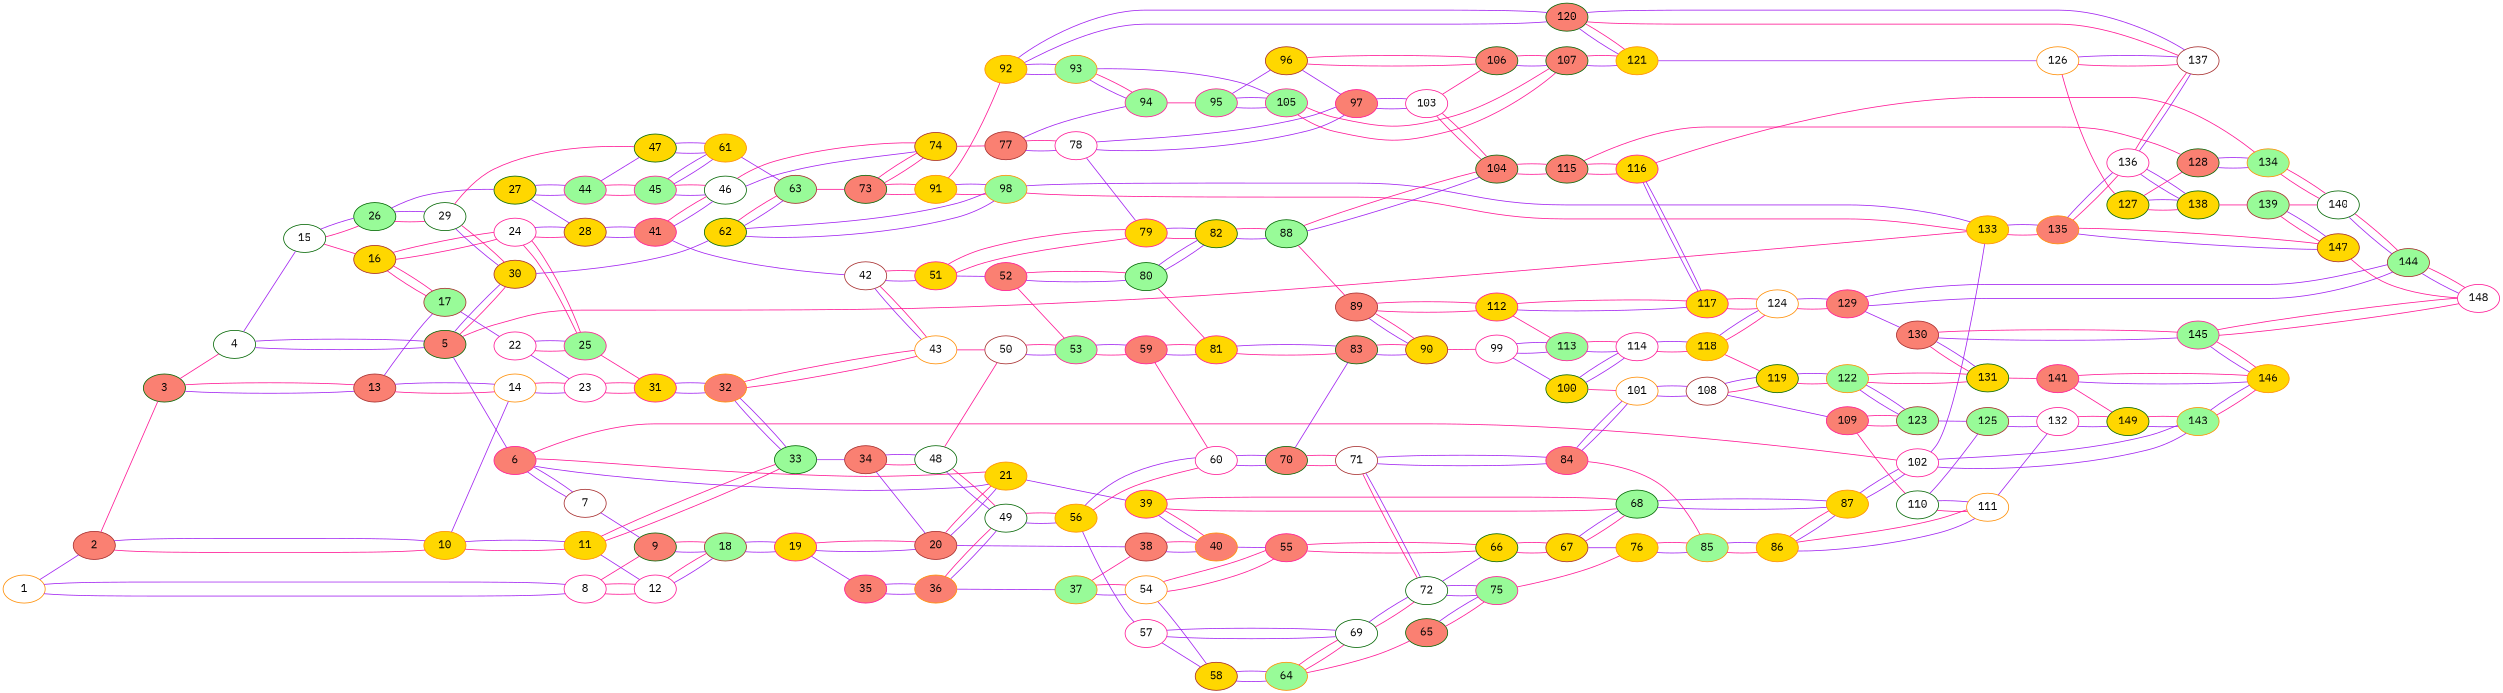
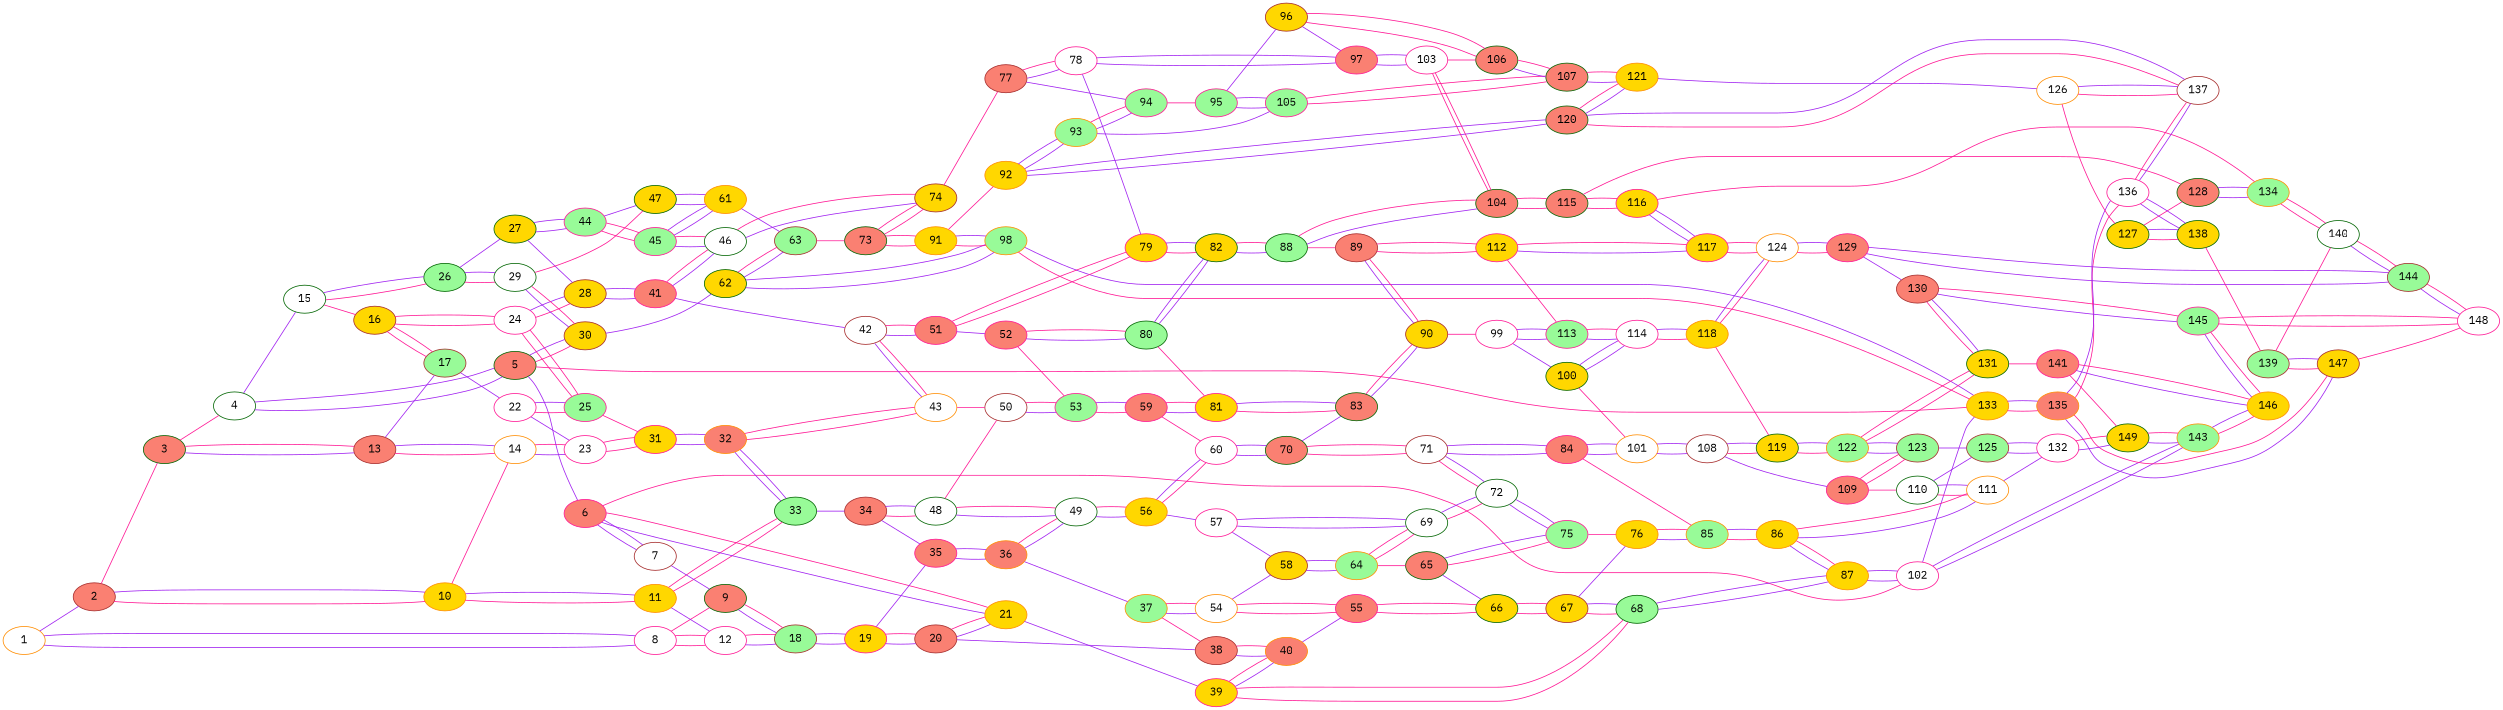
node "51": fillcolor gold -> salmon
edge "14" -- "10": color purple -> deeppink
edge "34" -- "20": now "34" -- "35"
edge "66" -- "72": now "66" -- "65"
